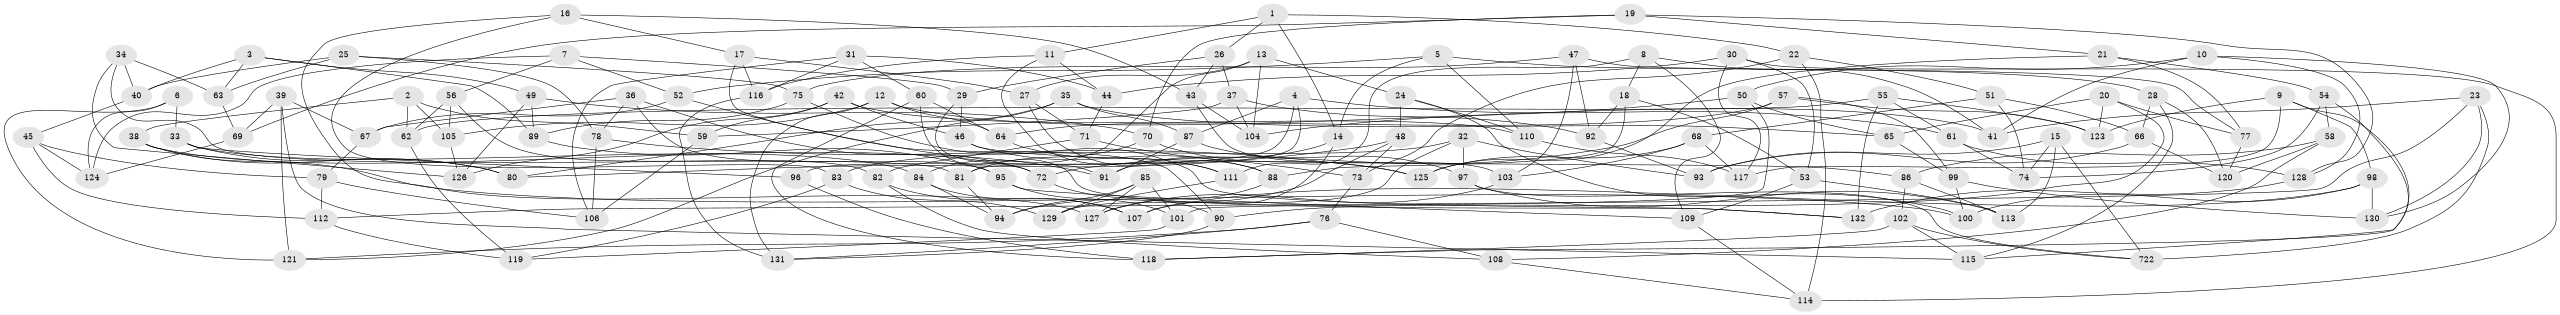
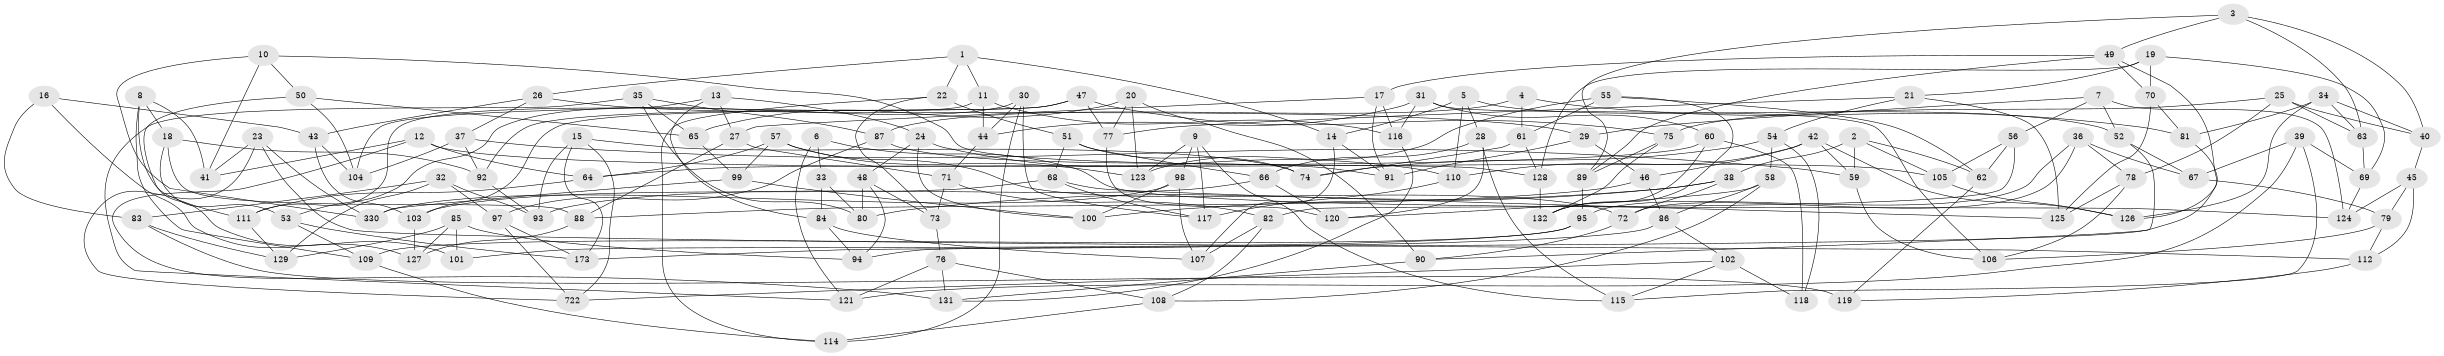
edge "16" -- "17": now "49" -- "17"
node "96": removed
node "113": label "113" -> "173"
node "130": label "130" -> "330"
edge "101" -- "119": removed
